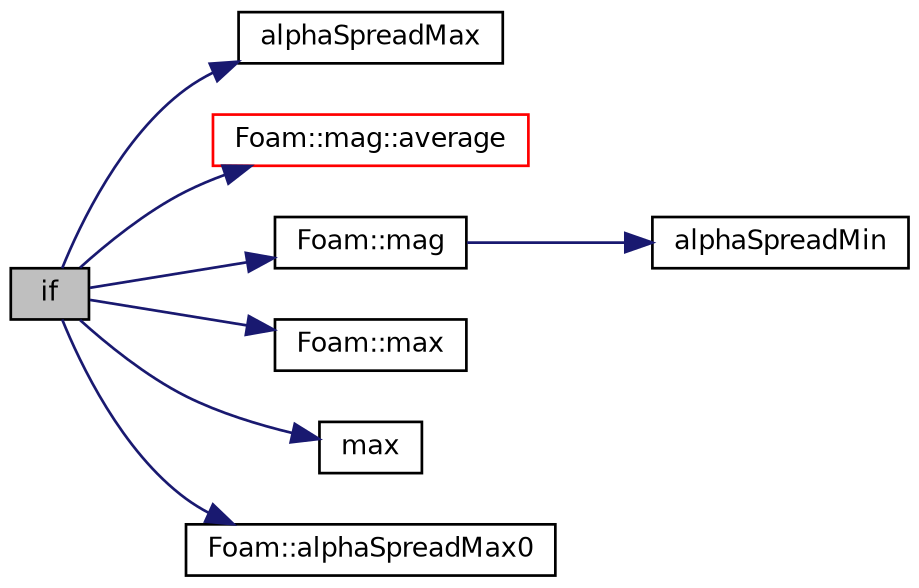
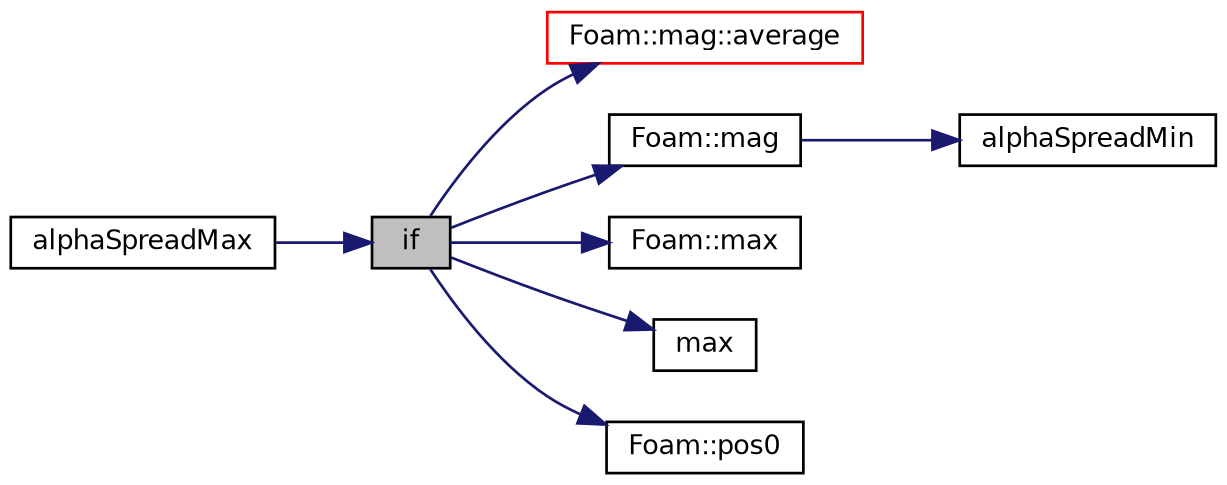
edge "if" -> "alphaSpreadMax": reversed
node "Foam::alphaSpreadMax0": label "Foam::alphaSpreadMax0" -> "Foam::pos0"
